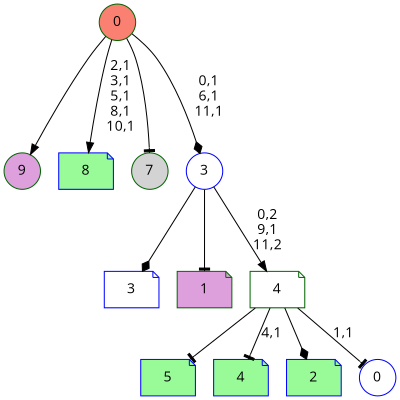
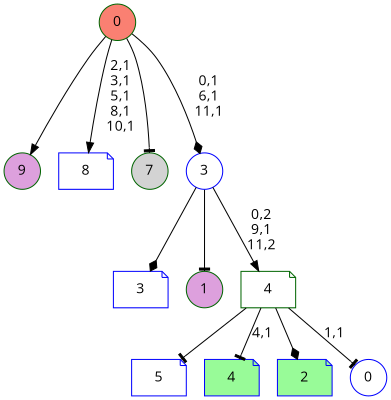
node "8": fillcolor palegreen -> white
node "1": shape note -> circle
node "5": fillcolor palegreen -> white
